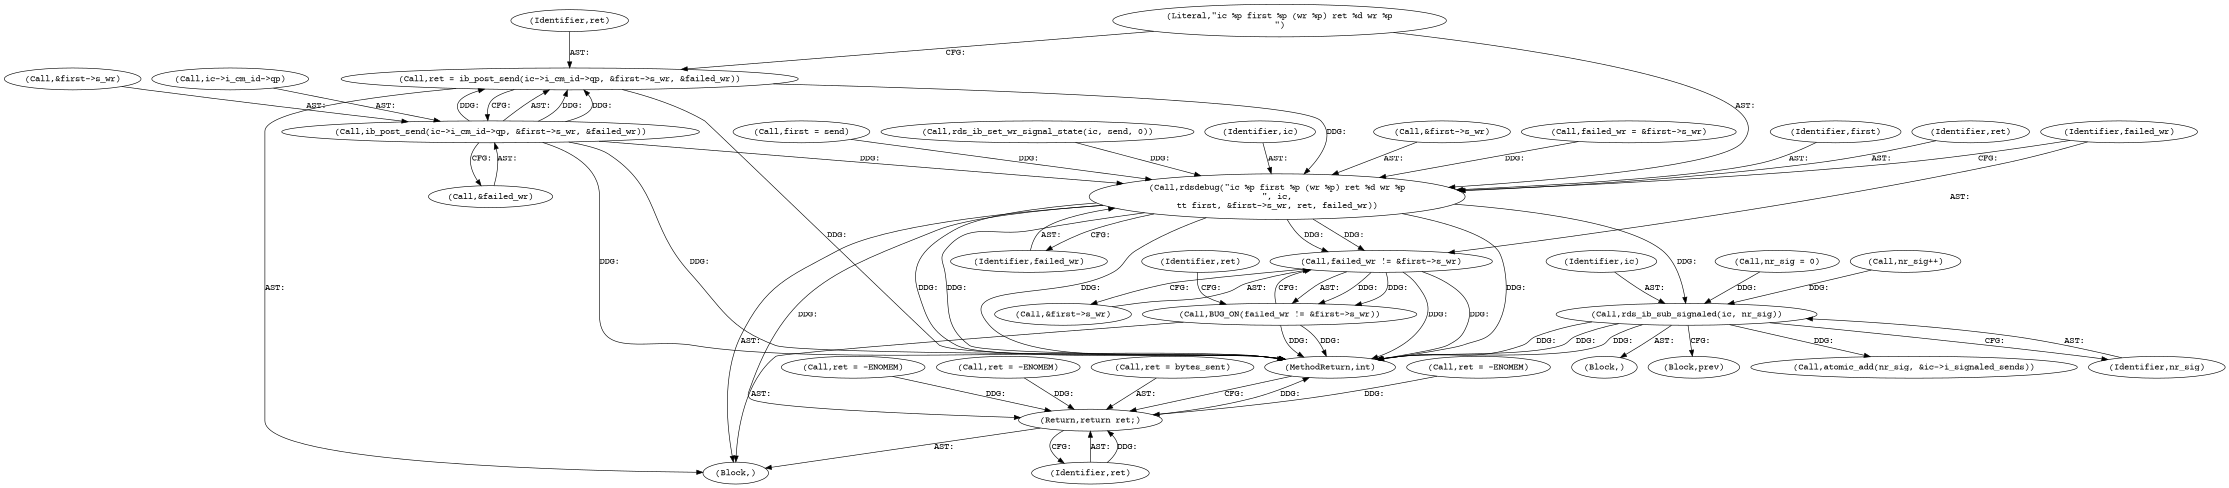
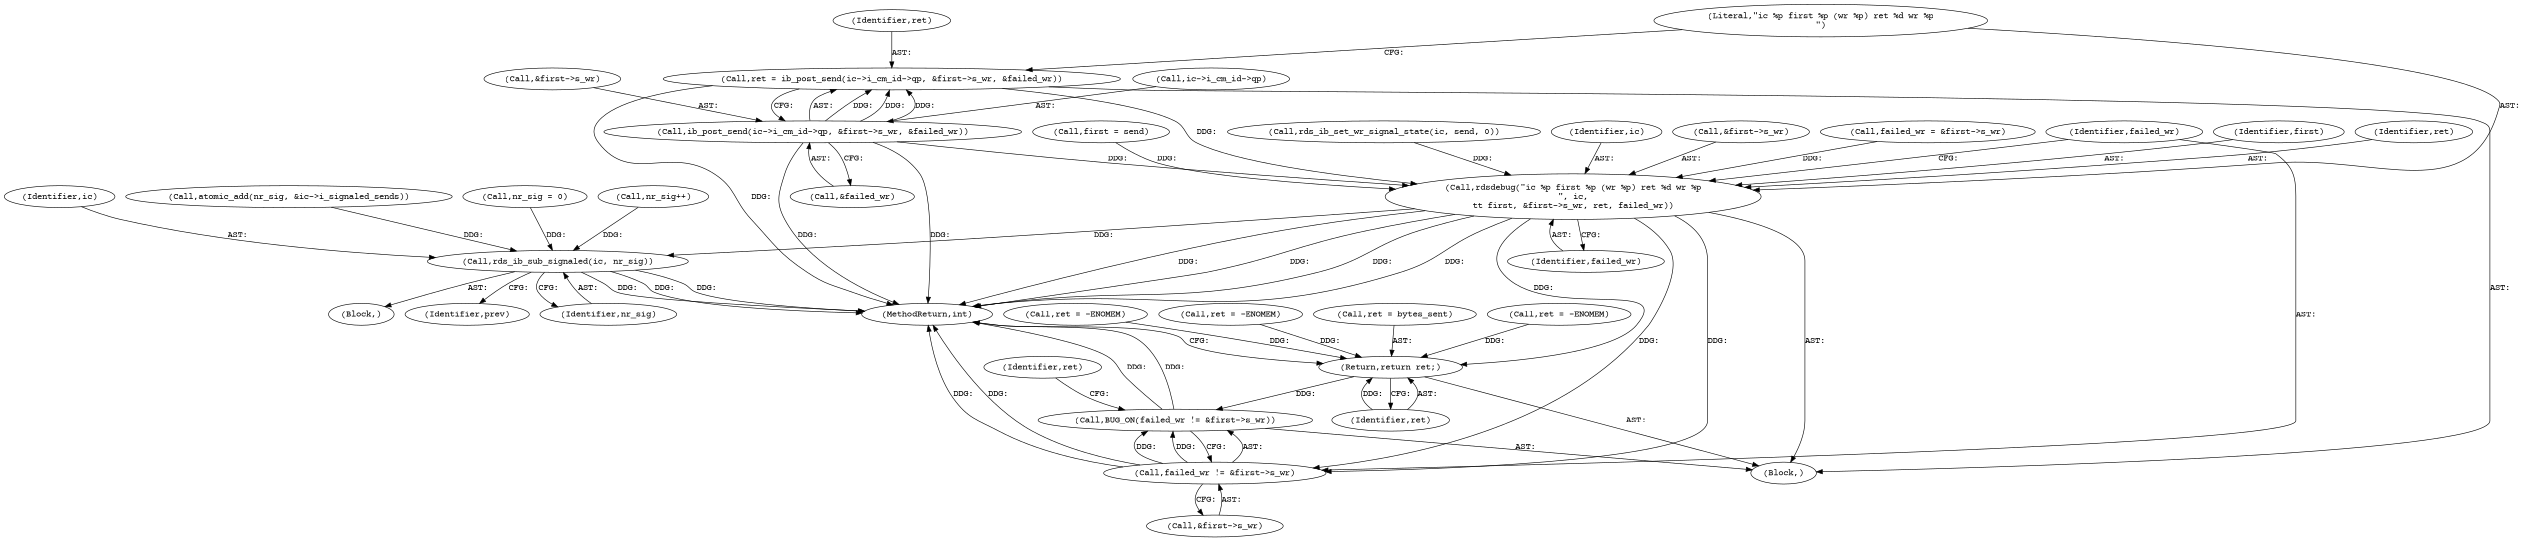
edge "(Call,rds_ib_sub_signaled(ic, nr_sig))" -> "(Call,atomic_add(nr_sig, &ic->i_signaled_sends))": reversed
node "(Block,prev)": label "(Block,prev)" -> "(Identifier,prev)"
edge "(Return,return ret;)" -> "(MethodReturn,int)": now "(Return,return ret;)" -> "(Call,BUG_ON(failed_wr != &first->s_wr))"
